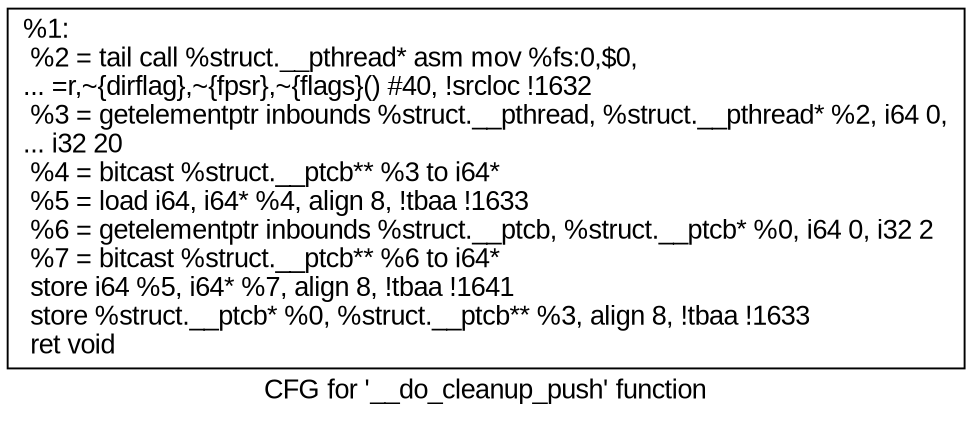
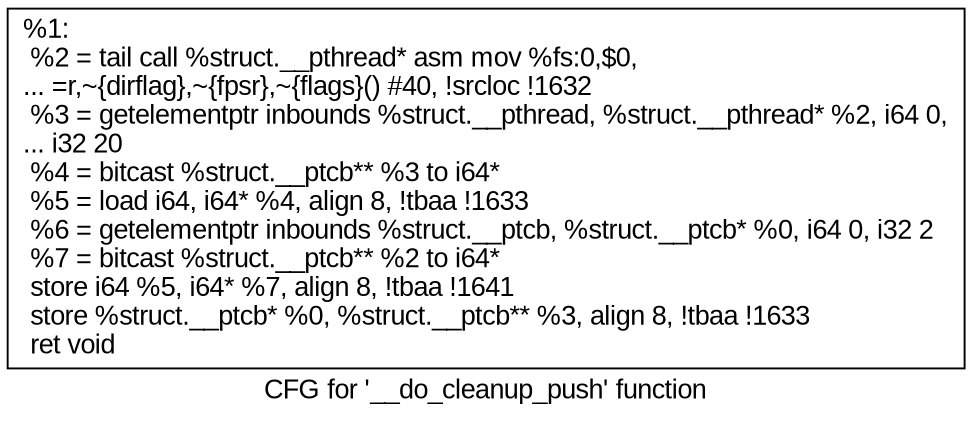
node "%1:": text "%7 = bitcast %struct.__ptcb** %6 to i64*" -> "%7 = bitcast %struct.__ptcb** %2 to i64*"
